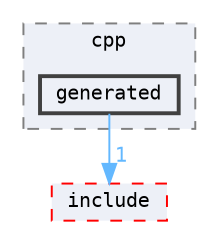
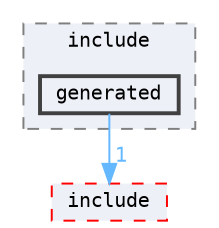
cluster "cpp": label "cpp" -> "include"
